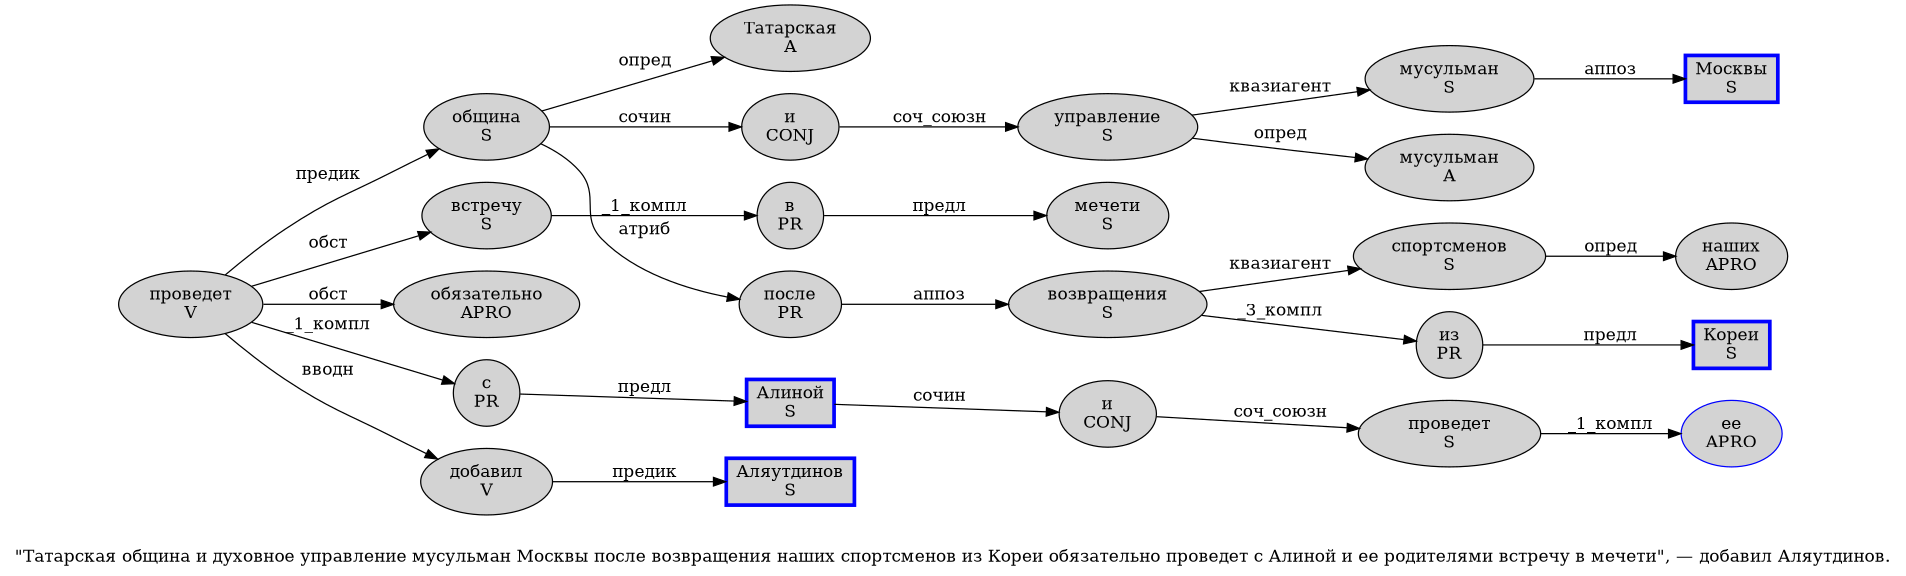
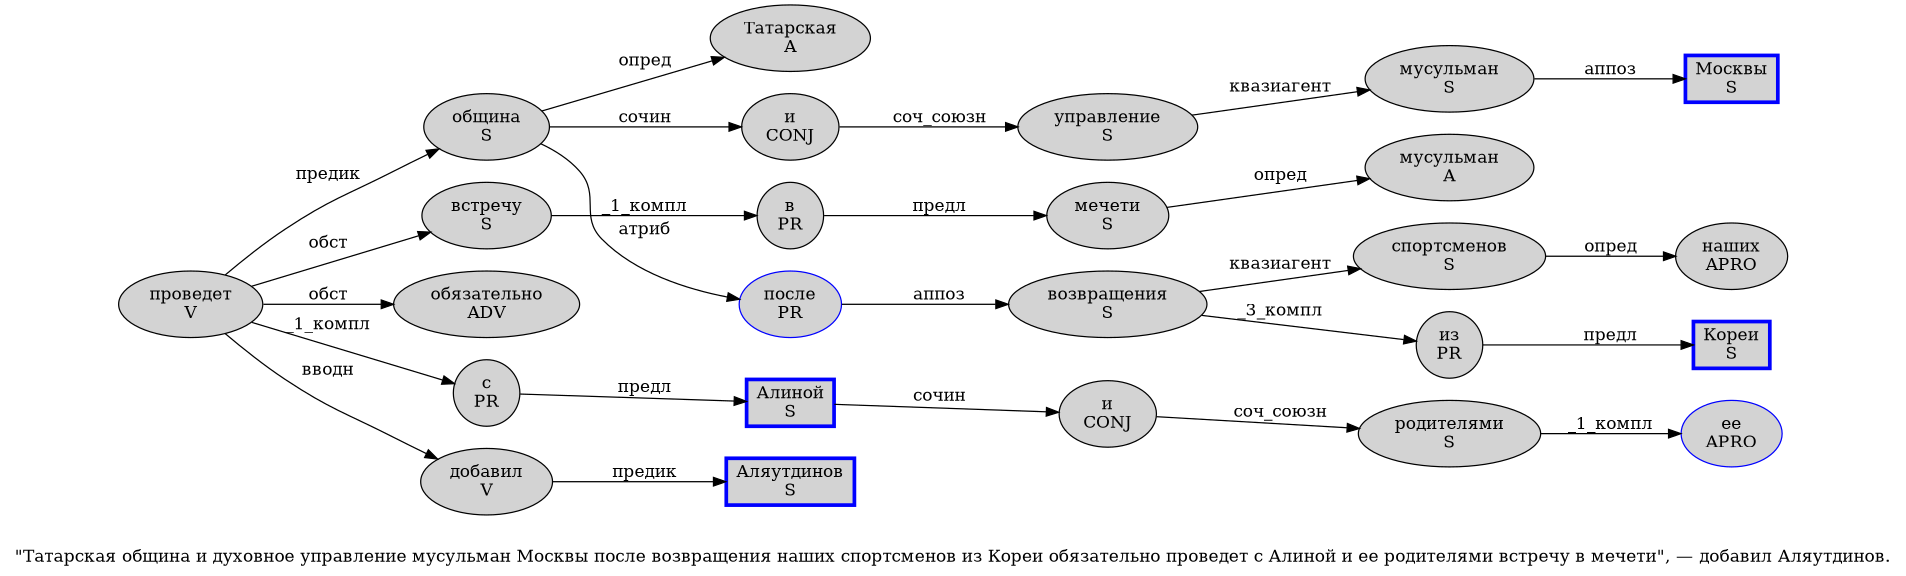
edge "управление S" -> "мусульман A": now "мечети S" -> "мусульман A"
node "обязательно APRO": label "обязательно APRO" -> "обязательно ADV"
node "после PR": color black -> blue
node "проведет S": label "проведет S" -> "родителями S"
